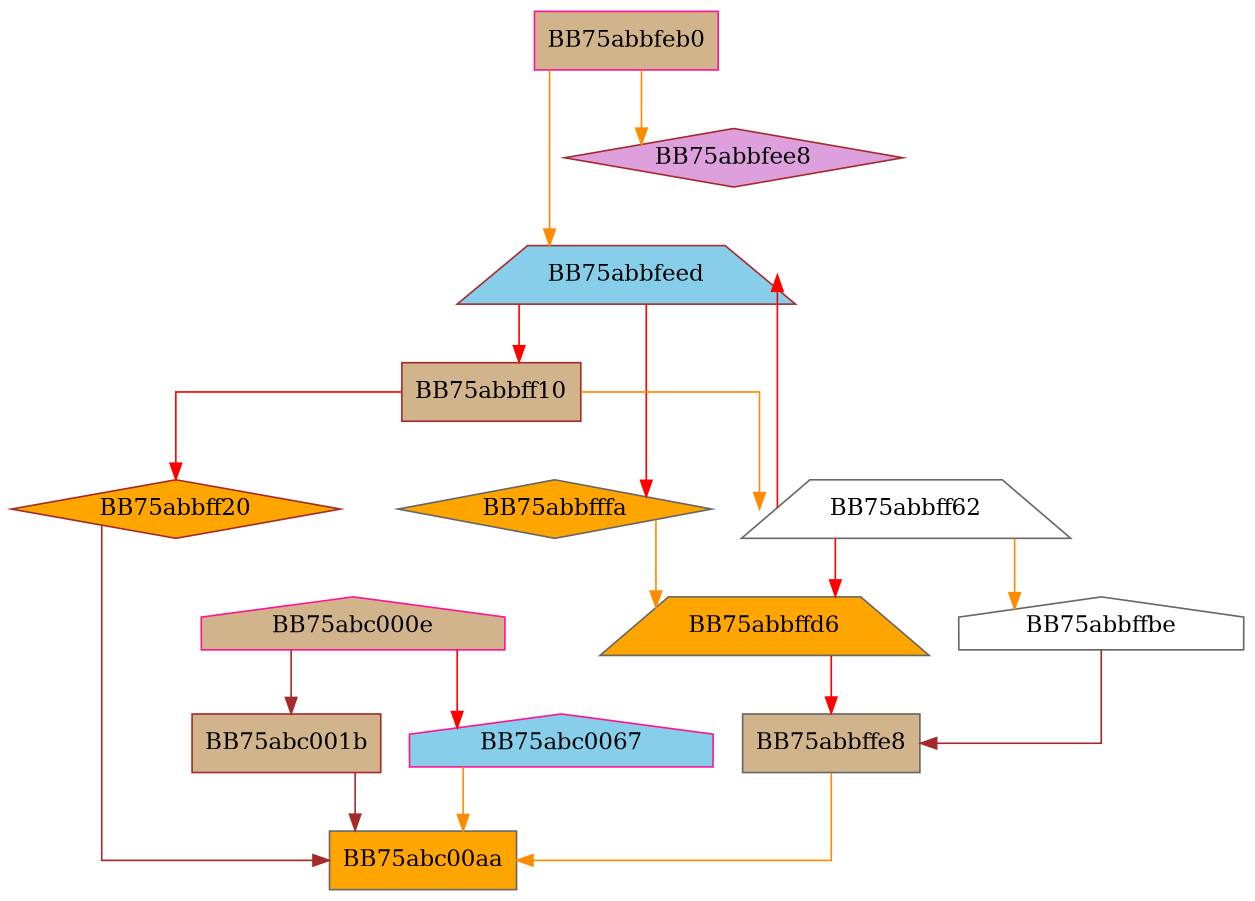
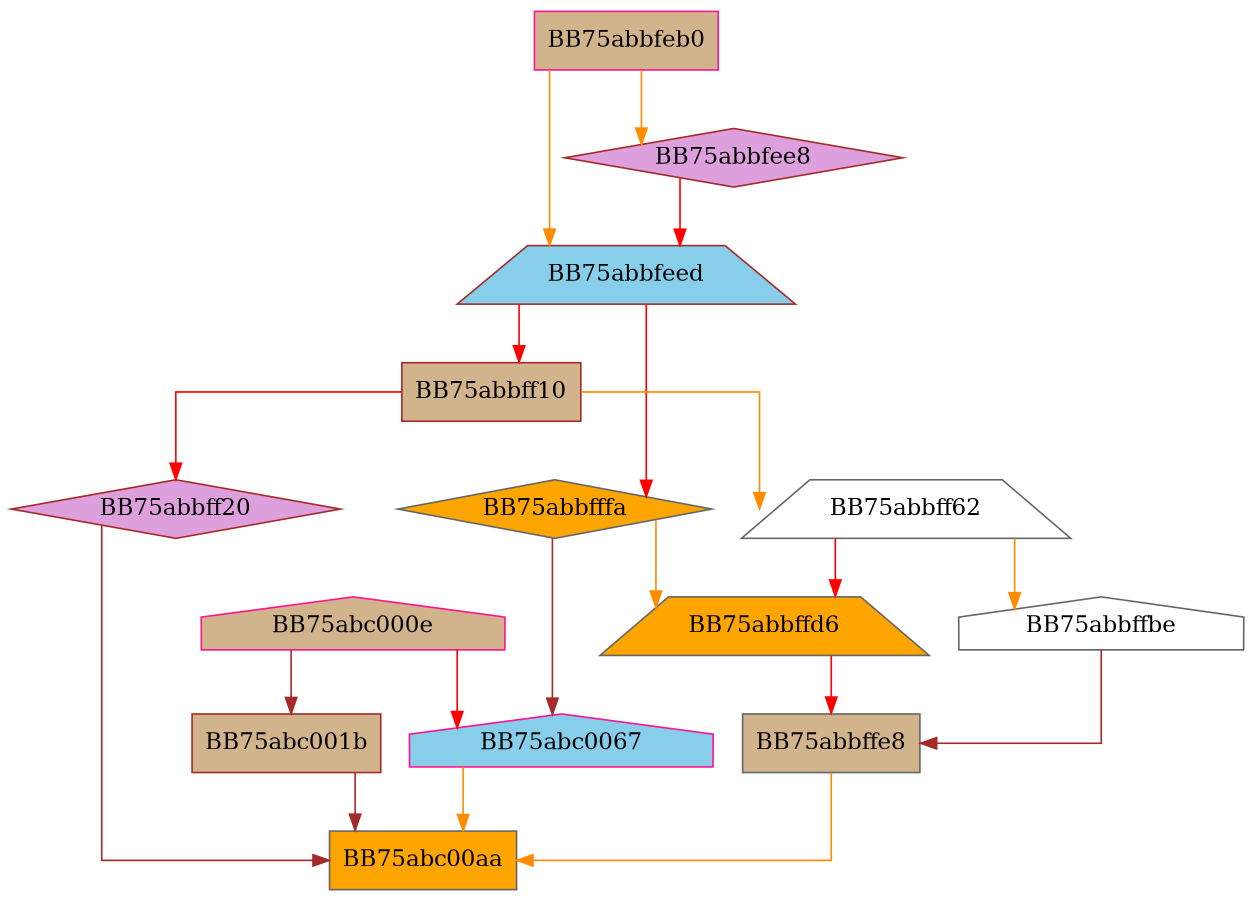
edge "BB75abbff62" -> "BB75abbfeed": now "BB75abbfee8" -> "BB75abbfeed"
node "BB75abbff20": fillcolor orange -> plum
edge "BB75abbfffa" -> "BB75abc0067": added
